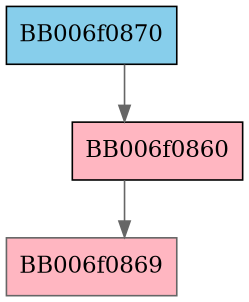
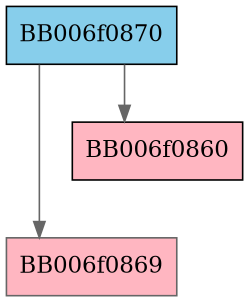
edge "BB006f0860" -> "BB006f0869": now "BB006f0870" -> "BB006f0869"
